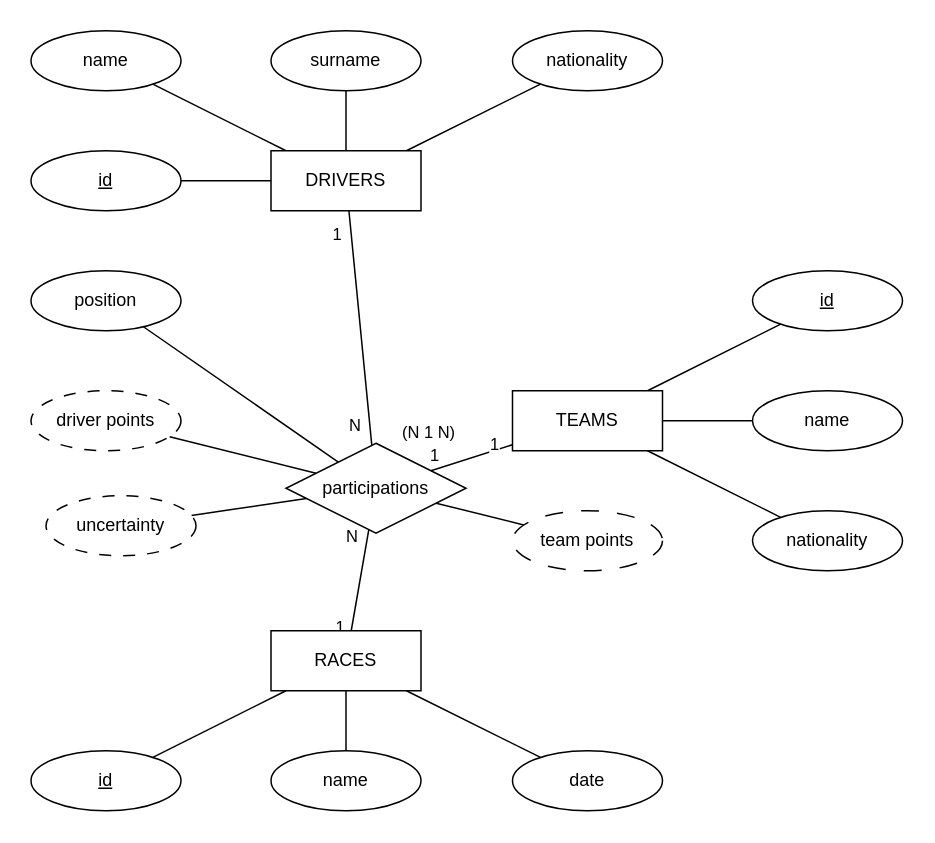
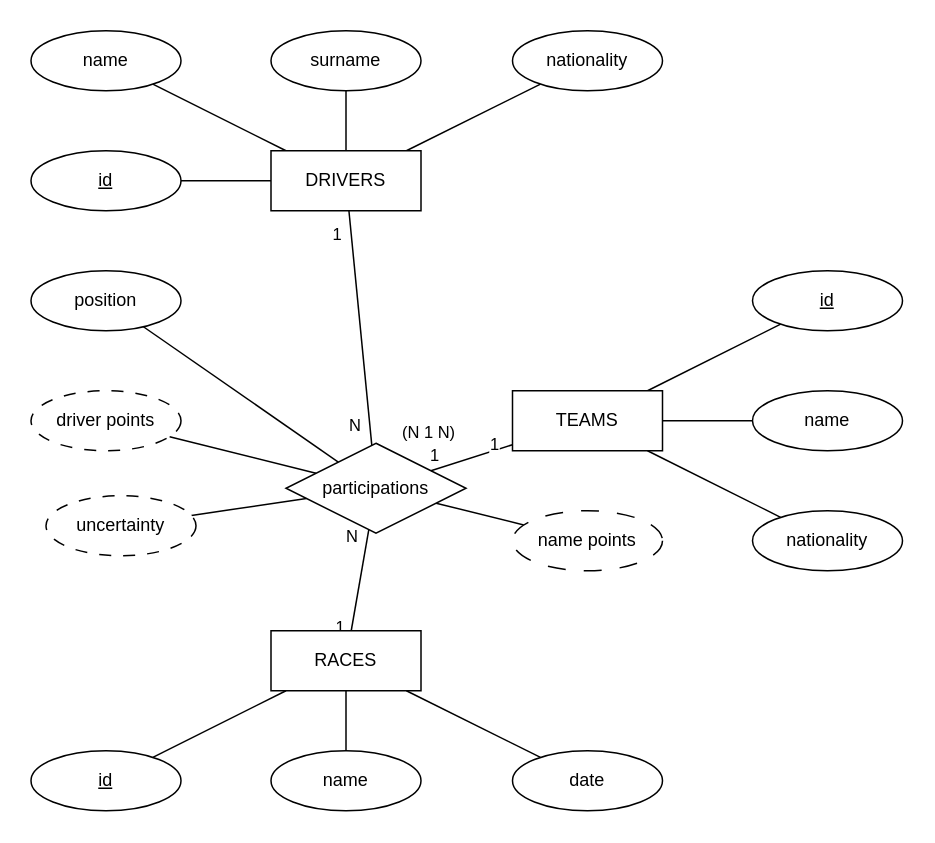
node "team points": label "team points" -> "name points"
